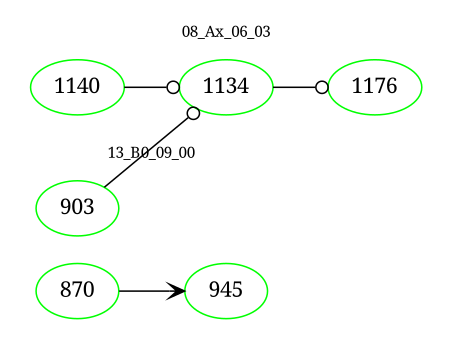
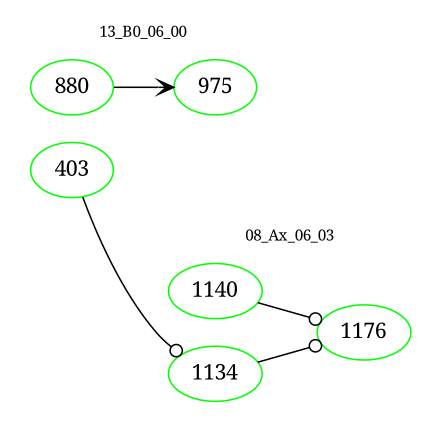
edge "1140" -> "1134": now "1140" -> "1176"
cluster "13_B0_09_00": label "13_B0_09_00" -> "13_B0_06_00"
node "903": label "903" -> "403"
node "870": label "870" -> "880"
node "945": label "945" -> "975"
